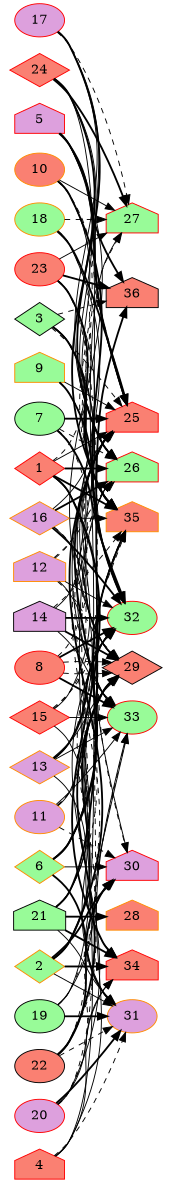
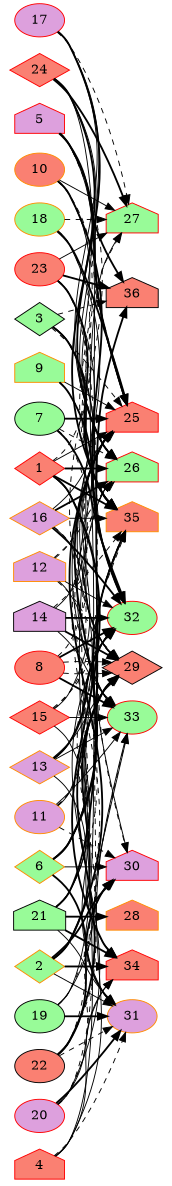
edge "5" -> "29": style solid -> dashed
